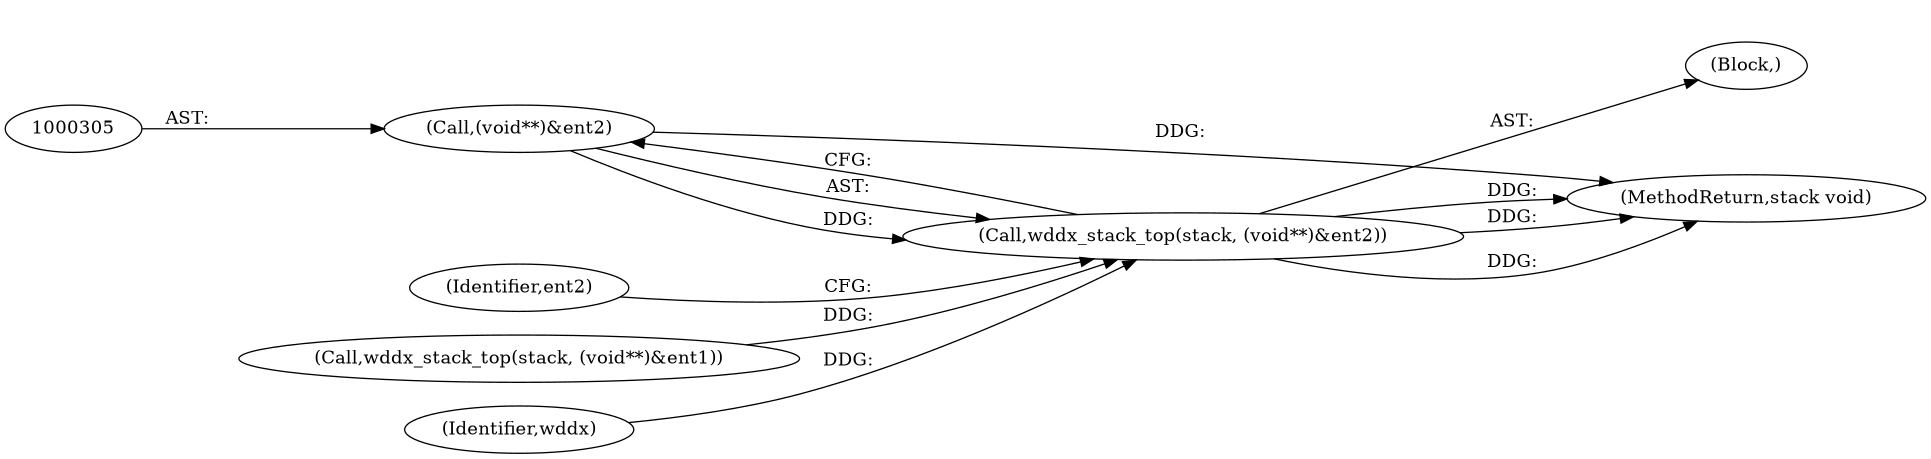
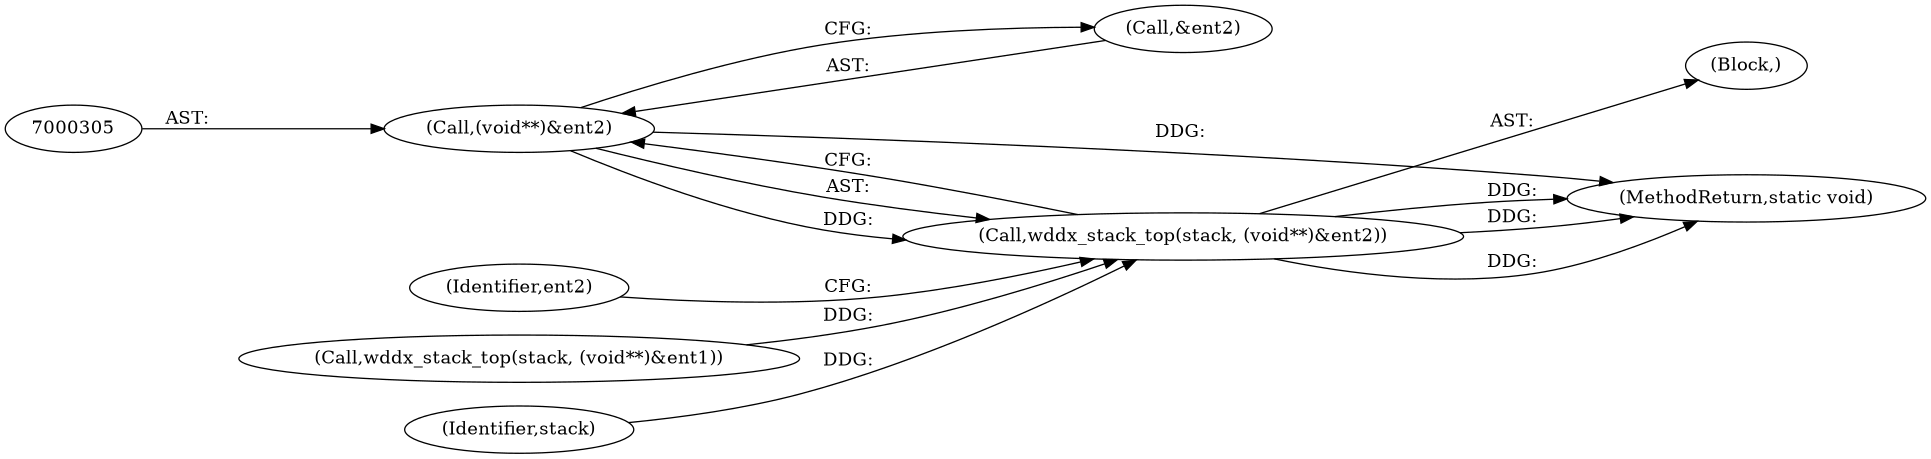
node "(Call,&ent2)": added
node "1000305": label "1000305" -> "7000305"
node "(MethodReturn,stack void)": label "(MethodReturn,stack void)" -> "(MethodReturn,static void)"
node "(Identifier,wddx)": label "(Identifier,wddx)" -> "(Identifier,stack)"
